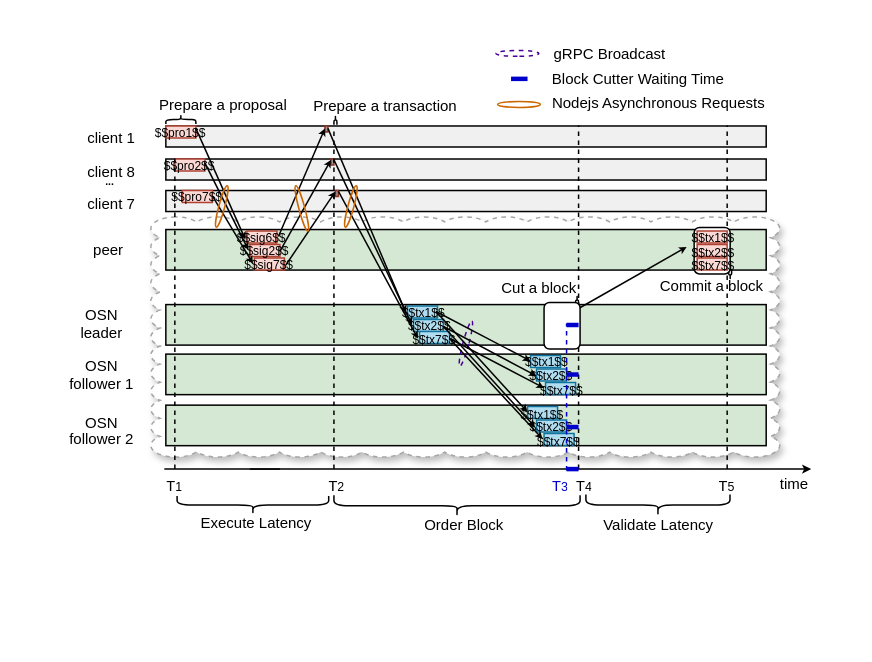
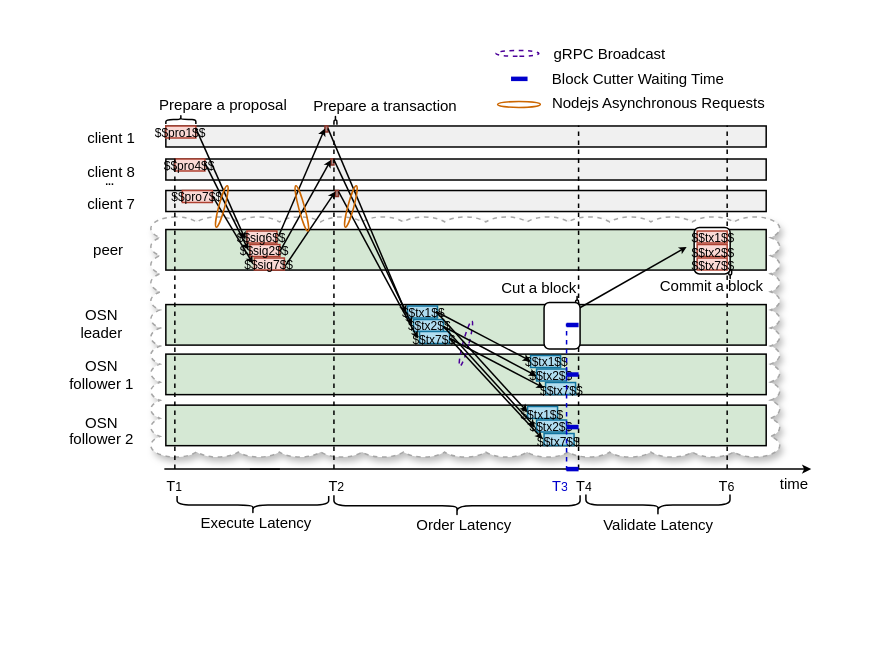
node "$$pro2$$": label "$$pro2$$" -> "$$pro4$$"
node "T5": label "T5" -> "T6"
node "Order Block": label "Order Block" -> "Order Latency"
